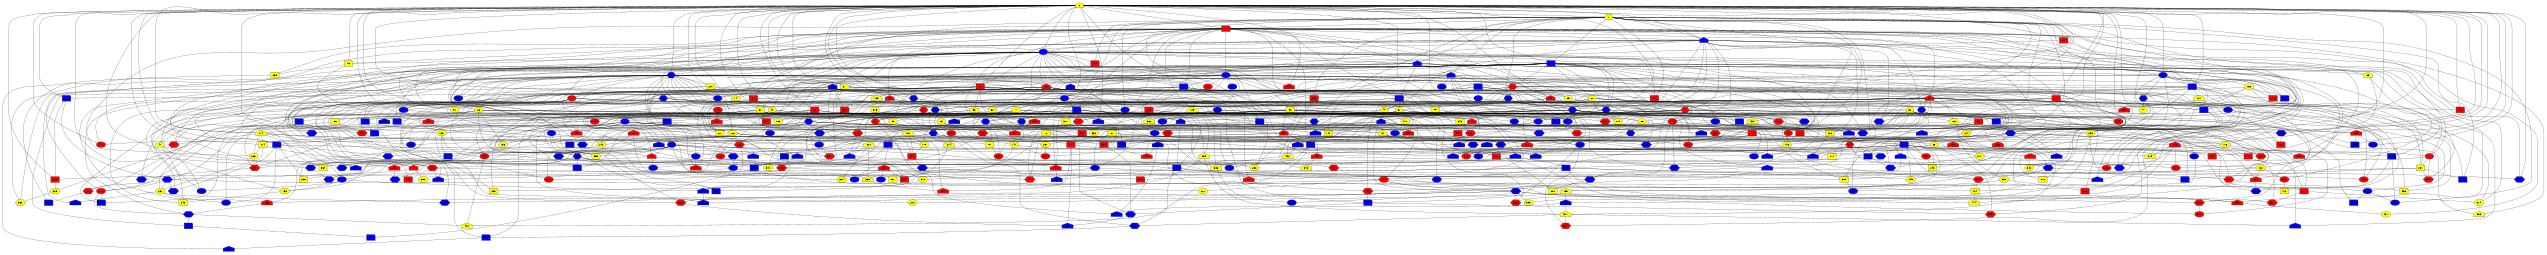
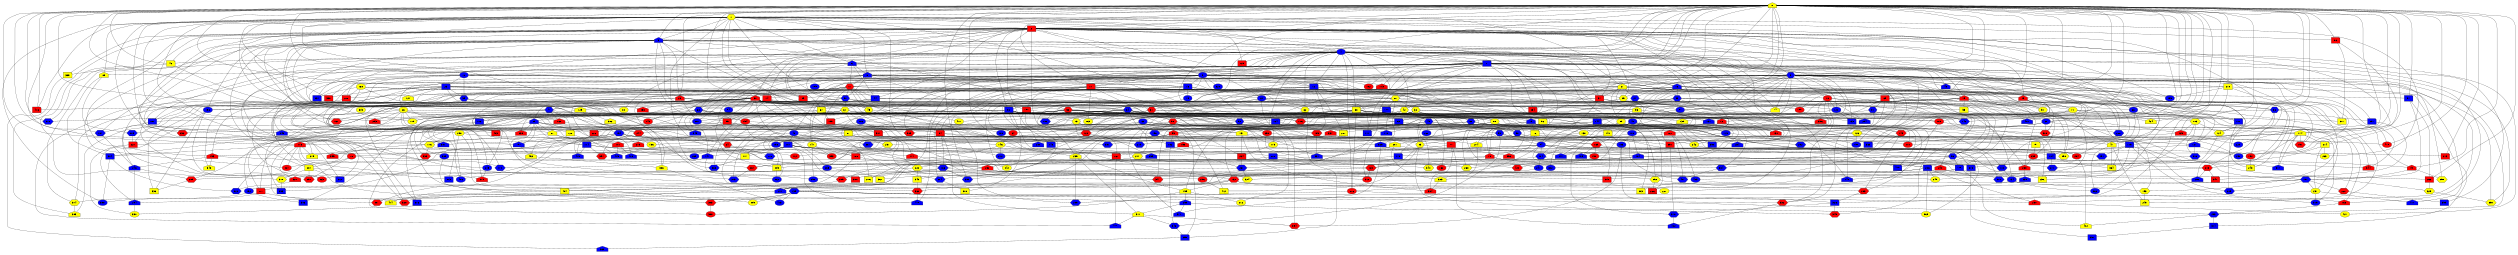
edge "74" -- "67": now "74" -- "139"
edge "93" -- "377": now "210" -- "377"
node "73": shape ellipse -> hexagon
node "392": removed
edge "201" -- "324": now "103" -- "324"
edge "222" -- "305": now "222" -- "343"
node "330": added
node "369": added
